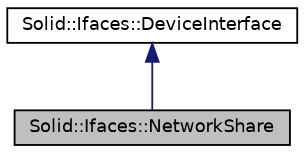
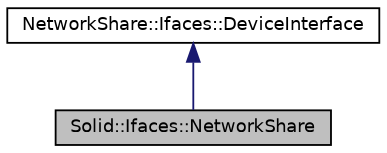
node "Solid::Ifaces::DeviceInterface": label "Solid::Ifaces::DeviceInterface" -> "NetworkShare::Ifaces::DeviceInterface"
